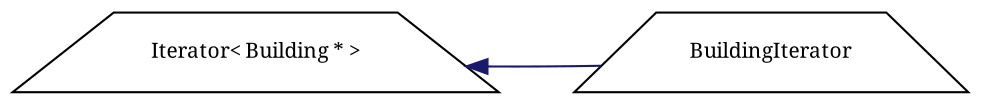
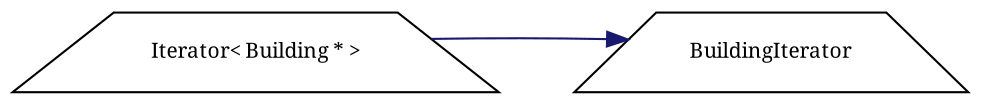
edge "BuildingIterator" -> "Iterator< Building * >": reversed
